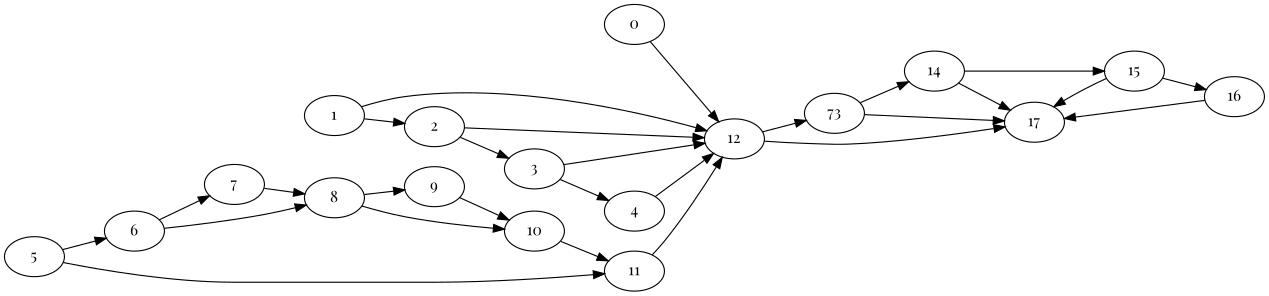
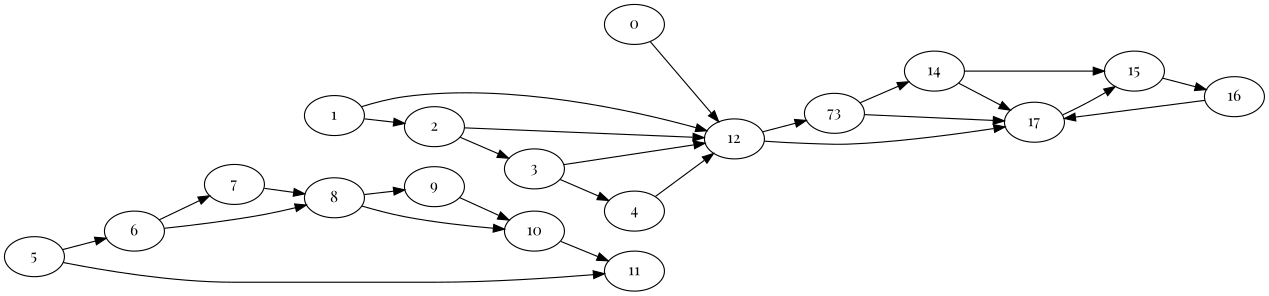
edge "15" -> "17": reversed
edge "11" -> "12": removed
